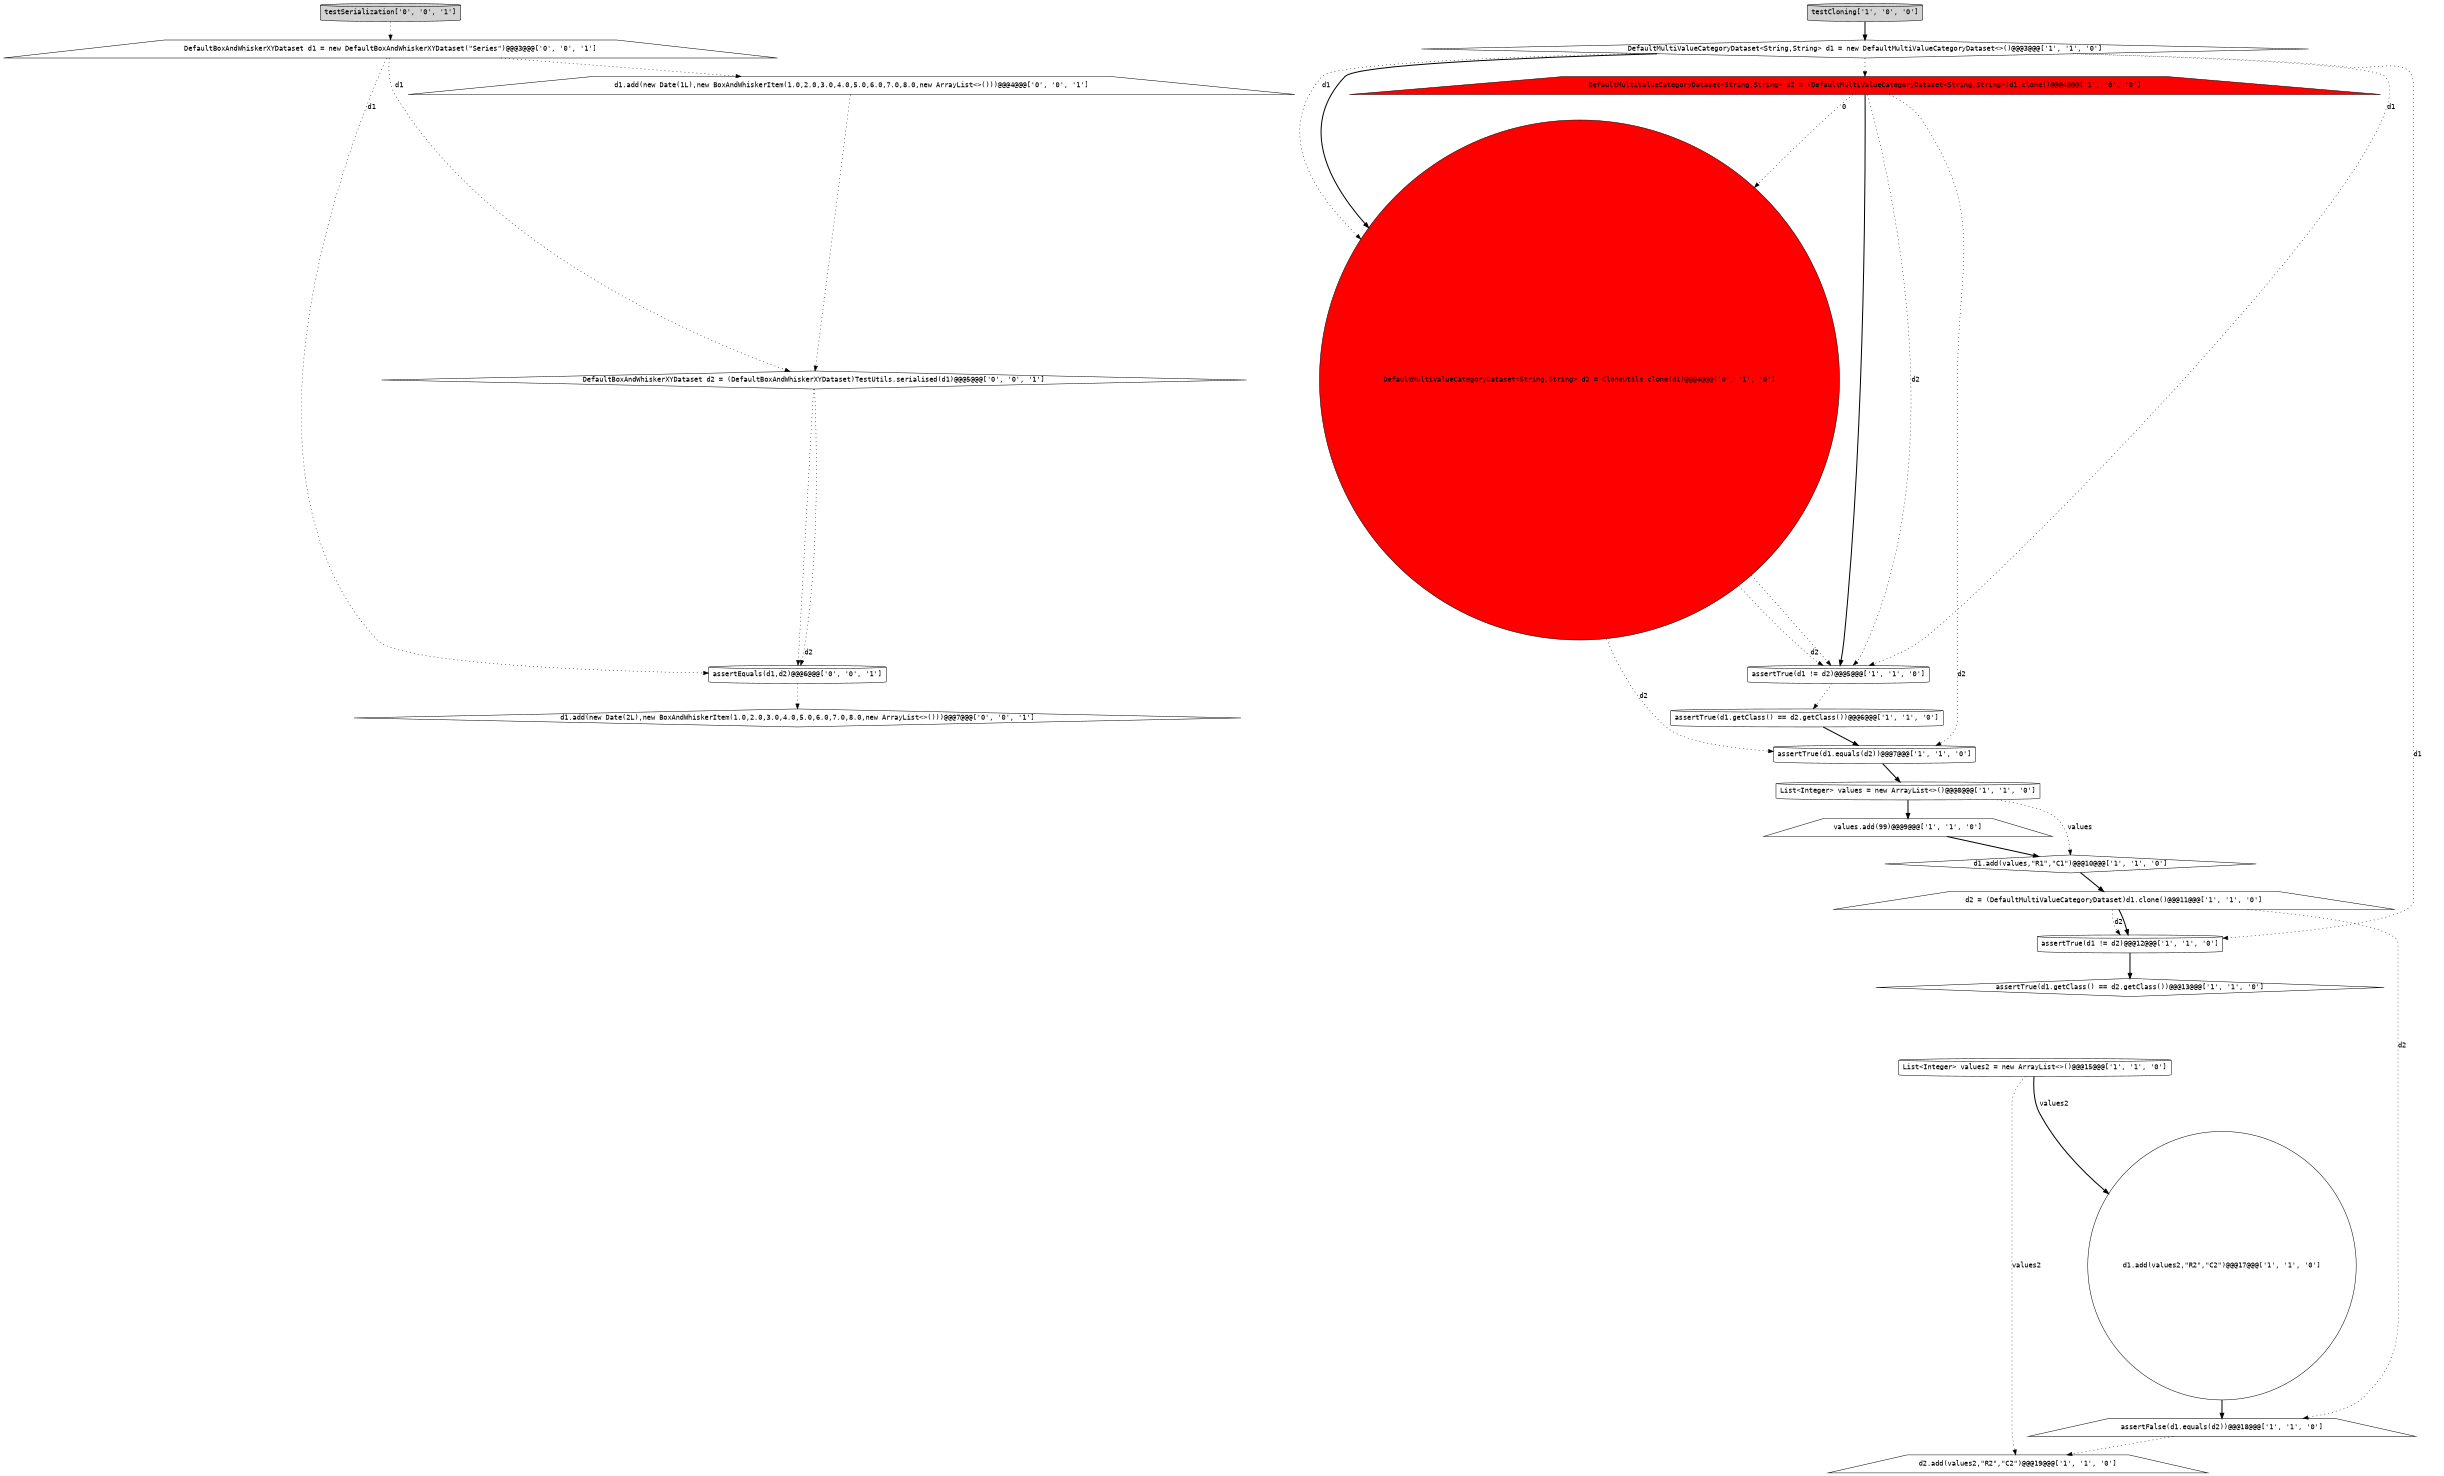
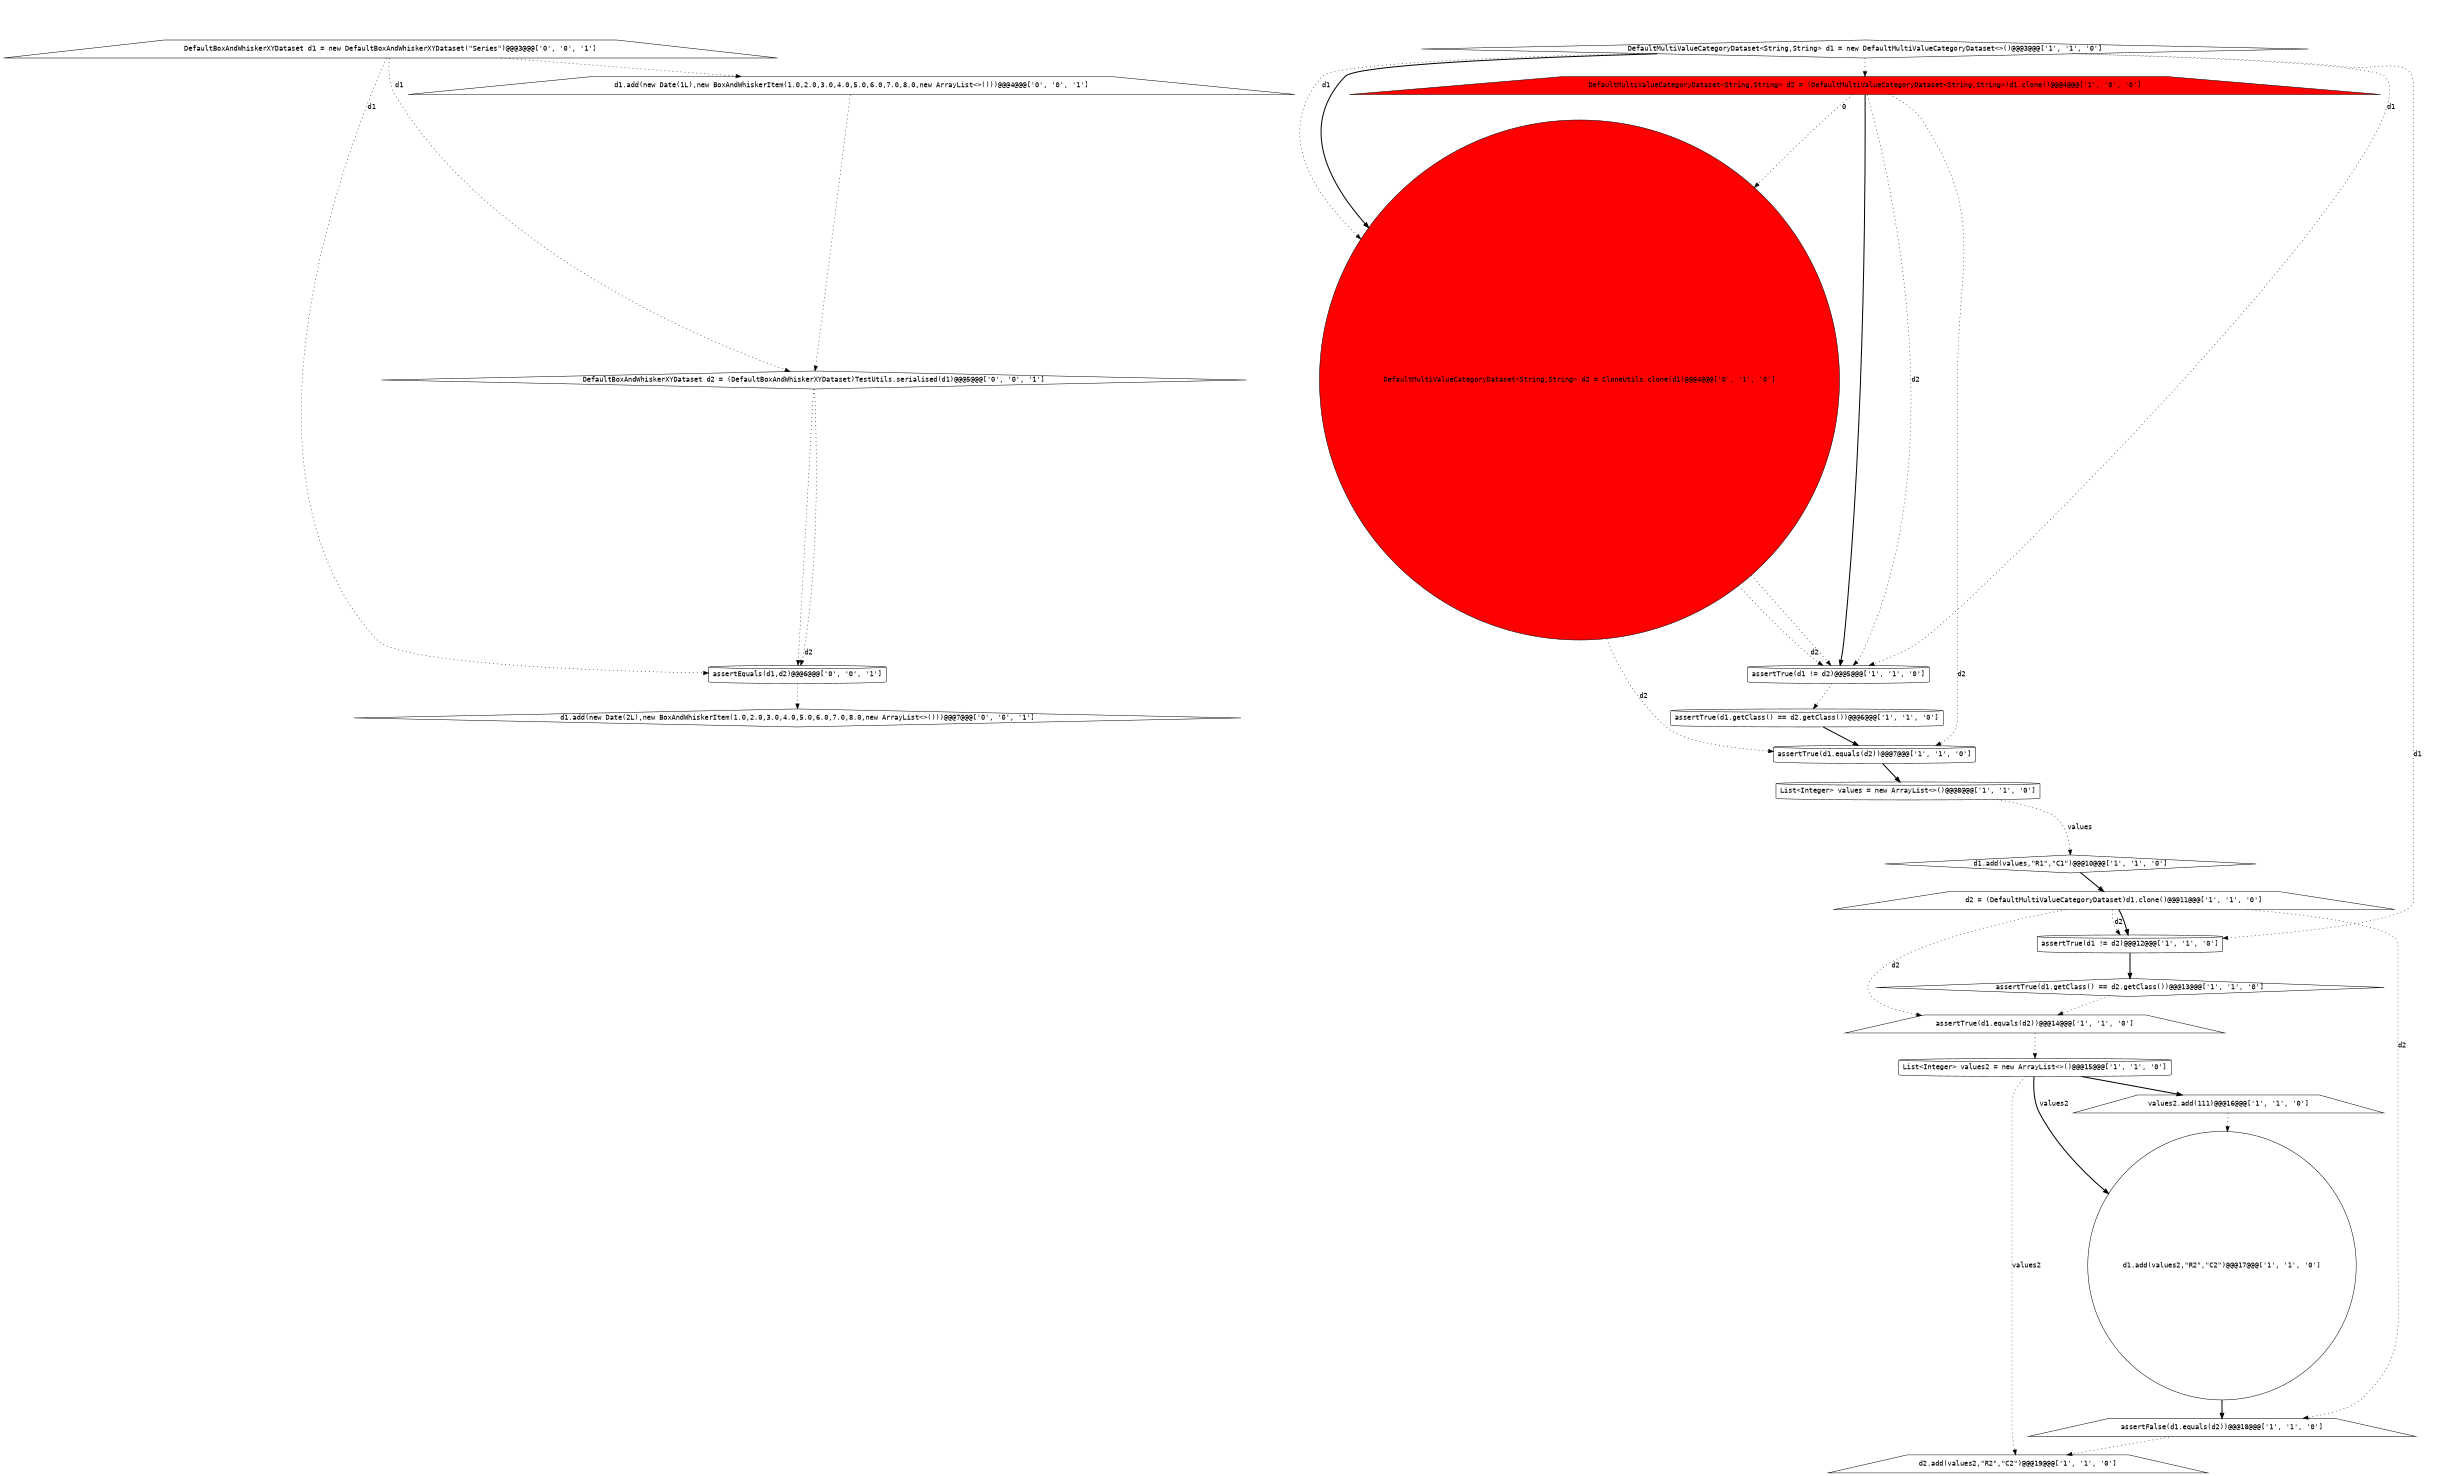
node "testSerialization['0', '0', '1']": removed
node "testCloning['1', '0', '0']": removed
node "values.add(99)@@@9@@@['1', '1', '0']": removed
node "assertTrue(d1.equals(d2))@@@14@@@['1', '1', '0']": added
node "values2.add(111)@@@16@@@['1', '1', '0']": added
